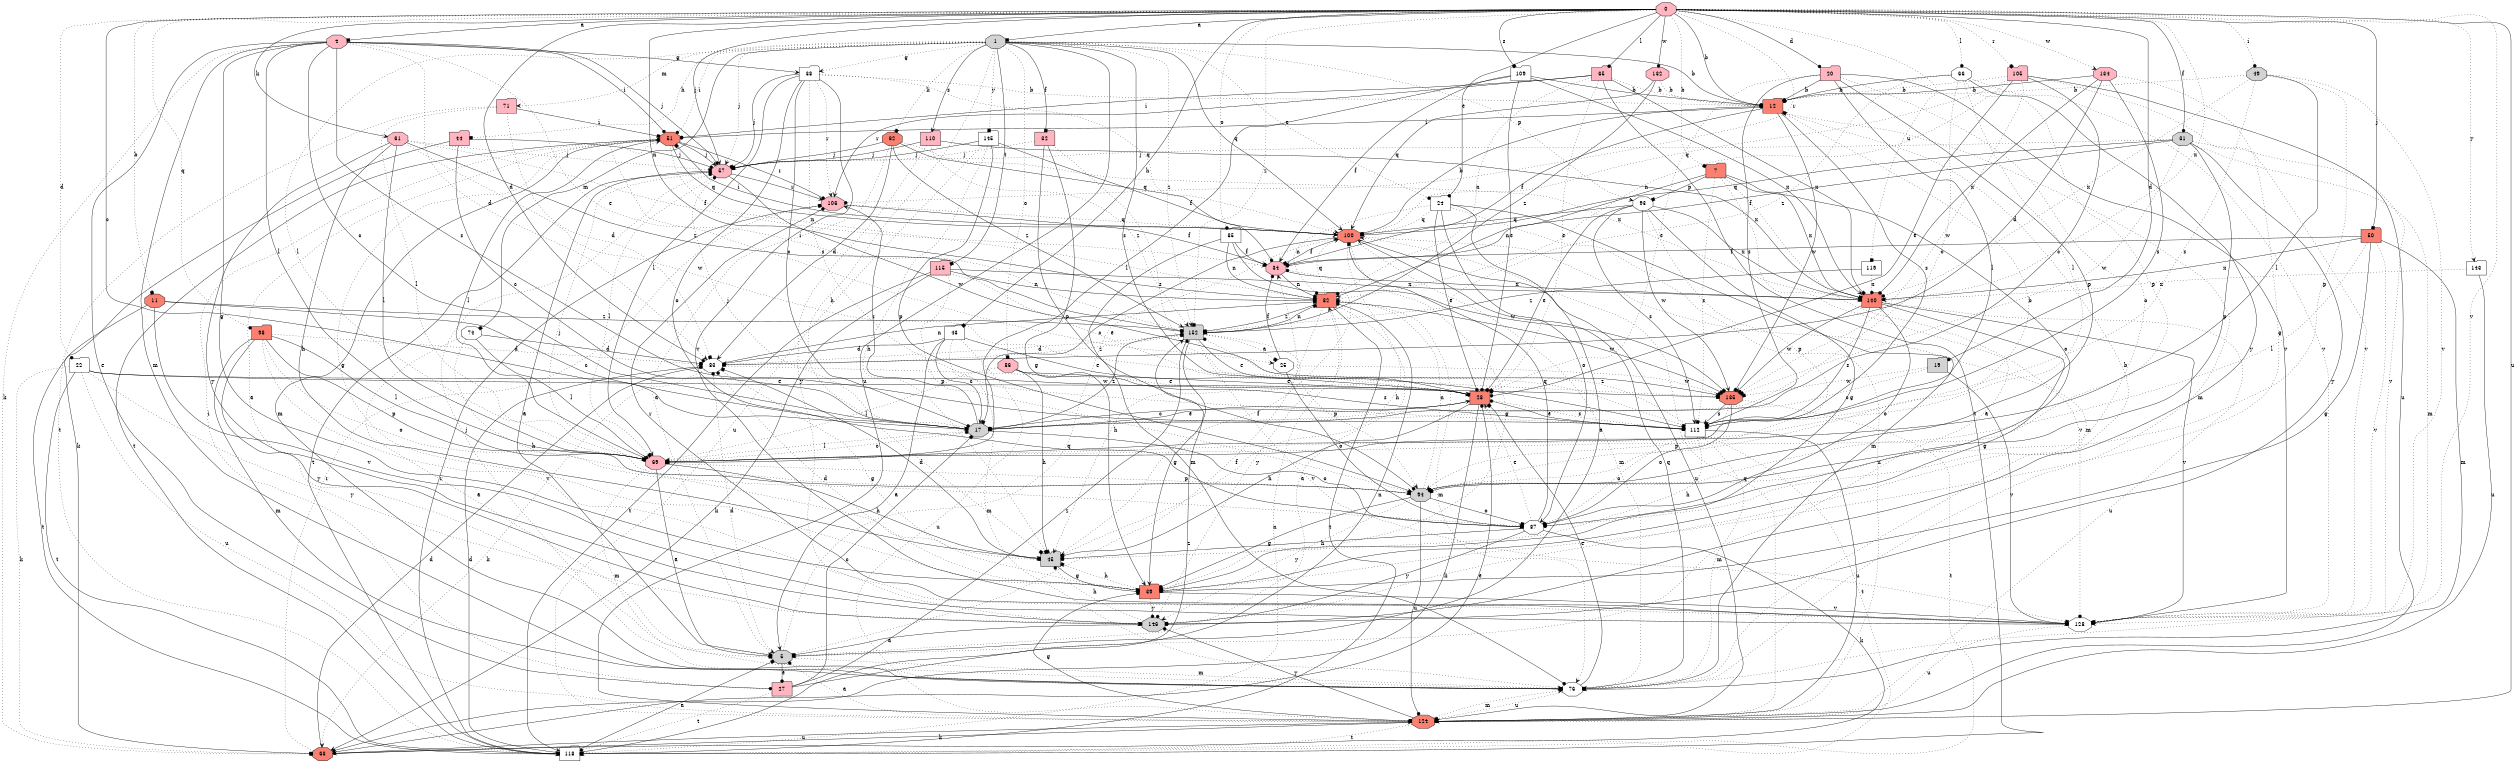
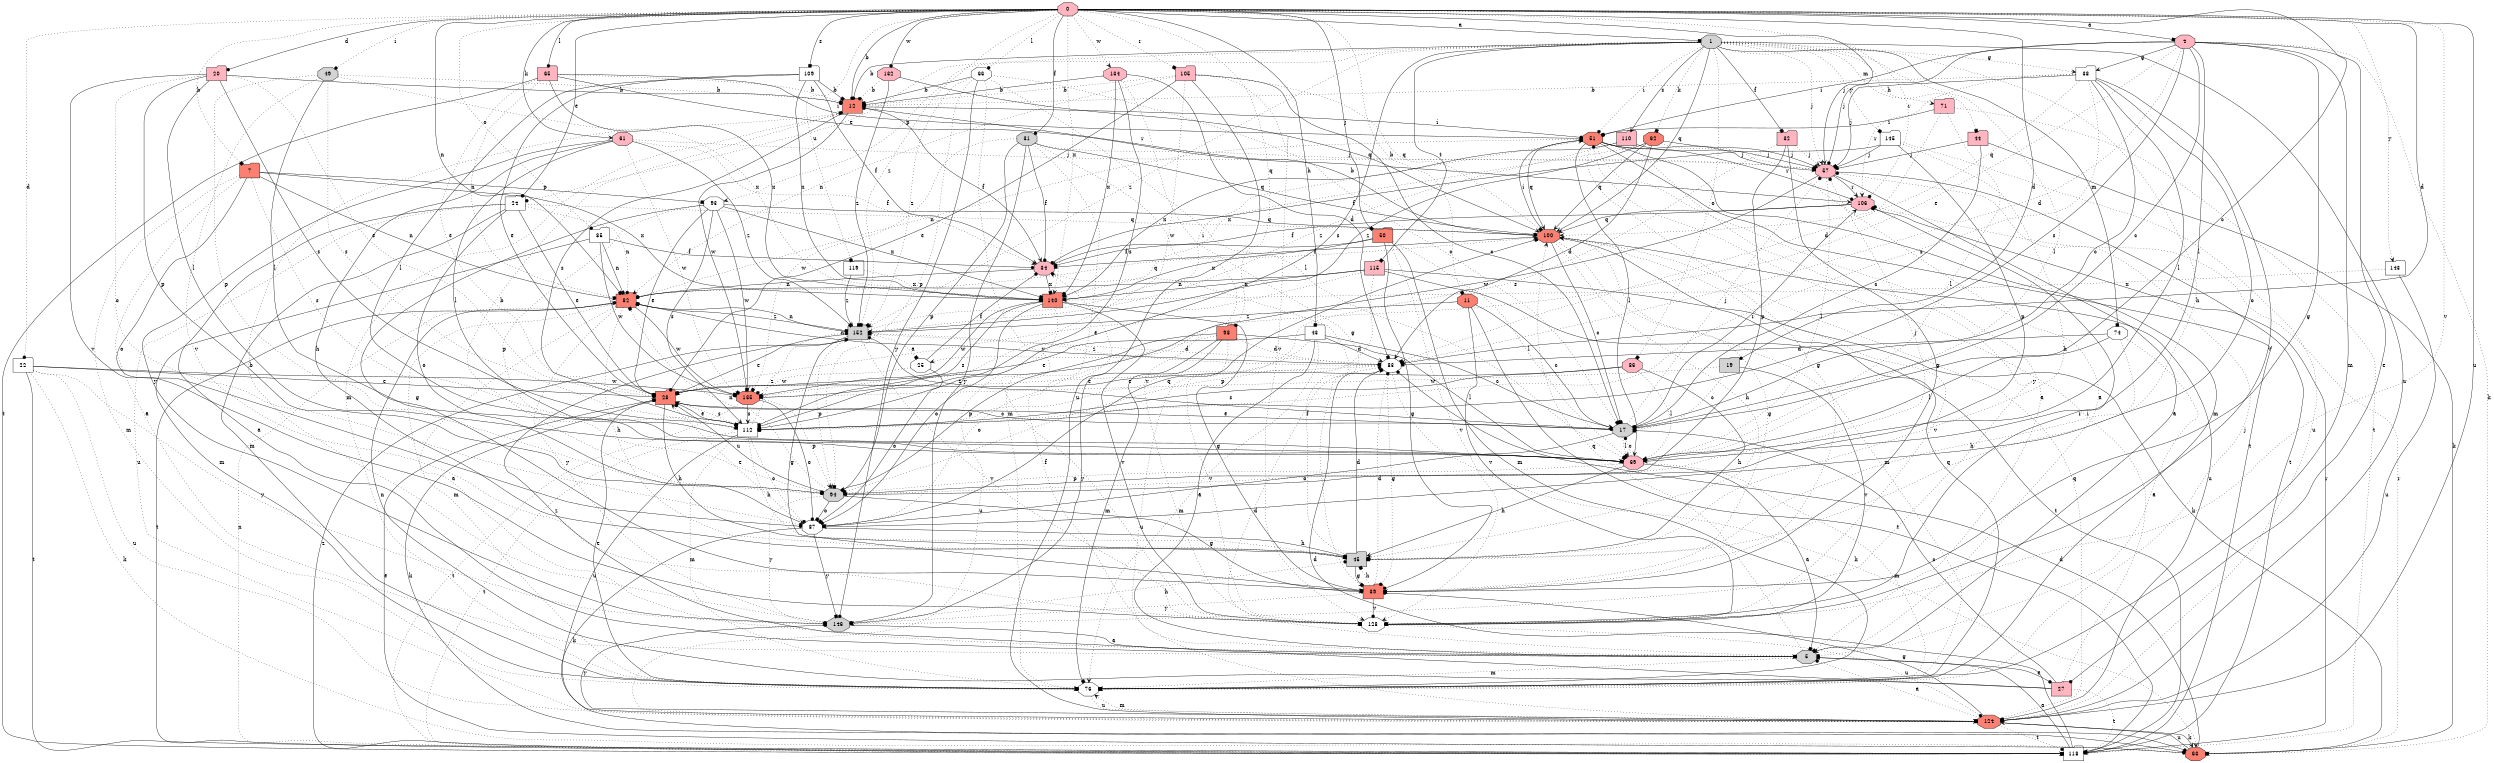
edge "106" -> "100": style dotted -> solid
edge "94" -> "124": now "94" -> "28"
